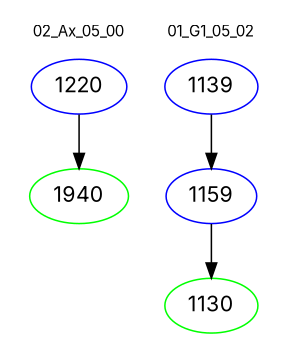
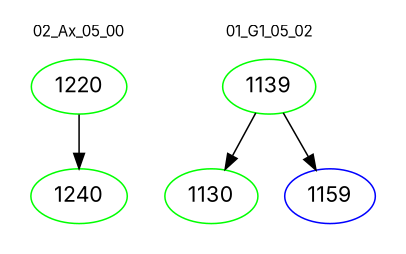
node "1220": color blue -> green
node "1139": color blue -> green
node "1940": label "1940" -> "1240"
edge "1159" -> "1130": now "1139" -> "1130"
